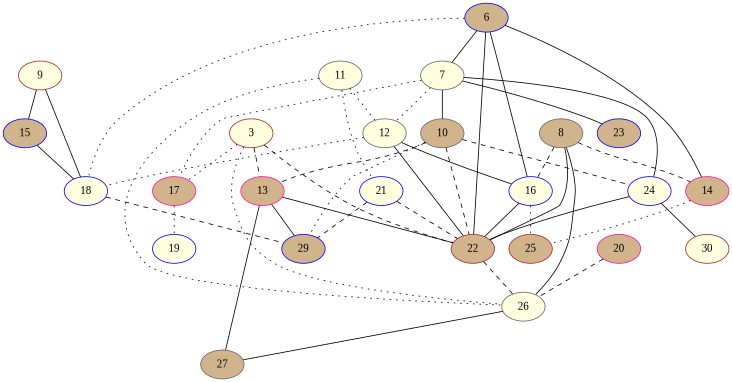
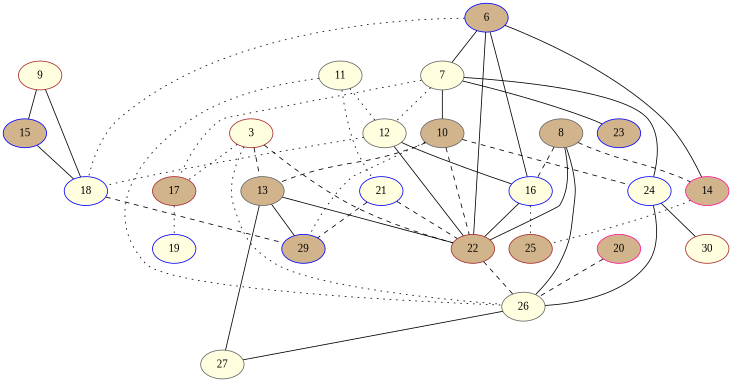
node "17": color deeppink -> brown
node "13": color deeppink -> gray40
edge "24" -- "22": now "24" -- "26"
node "27": fillcolor tan -> lightyellow
